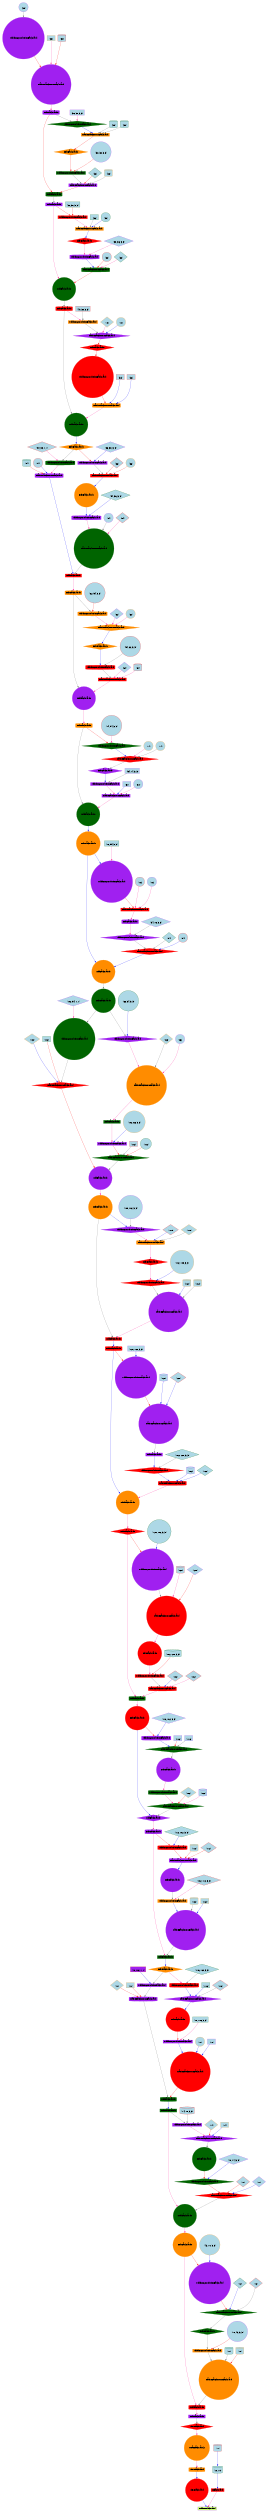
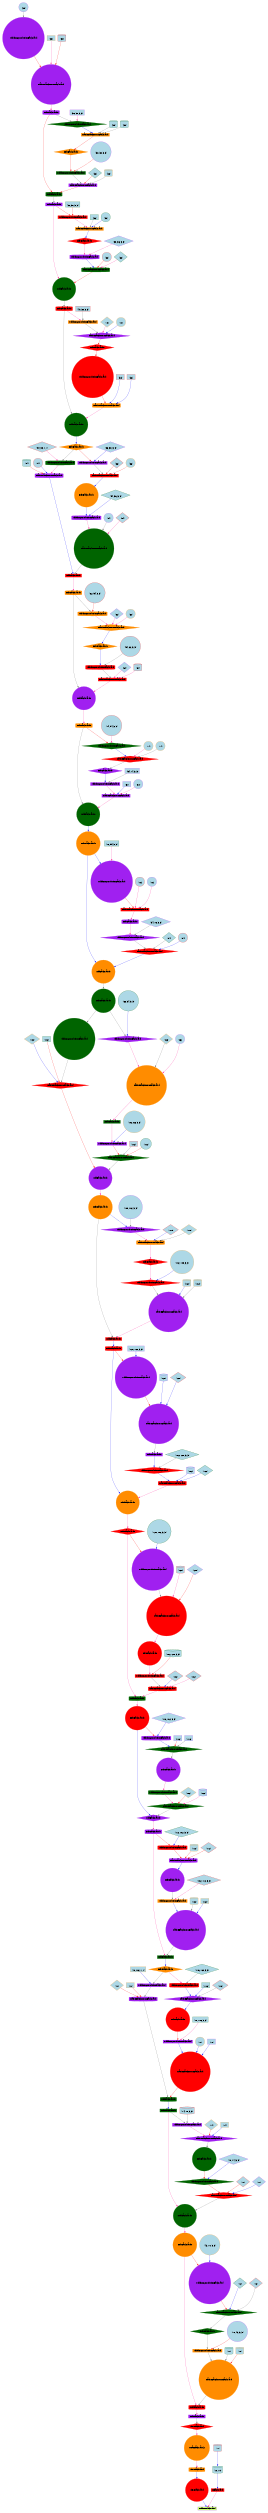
node "(102, 54, 1, 1)": removed
node "(70, 102, 1, 1)": fillcolor purple -> lightblue
